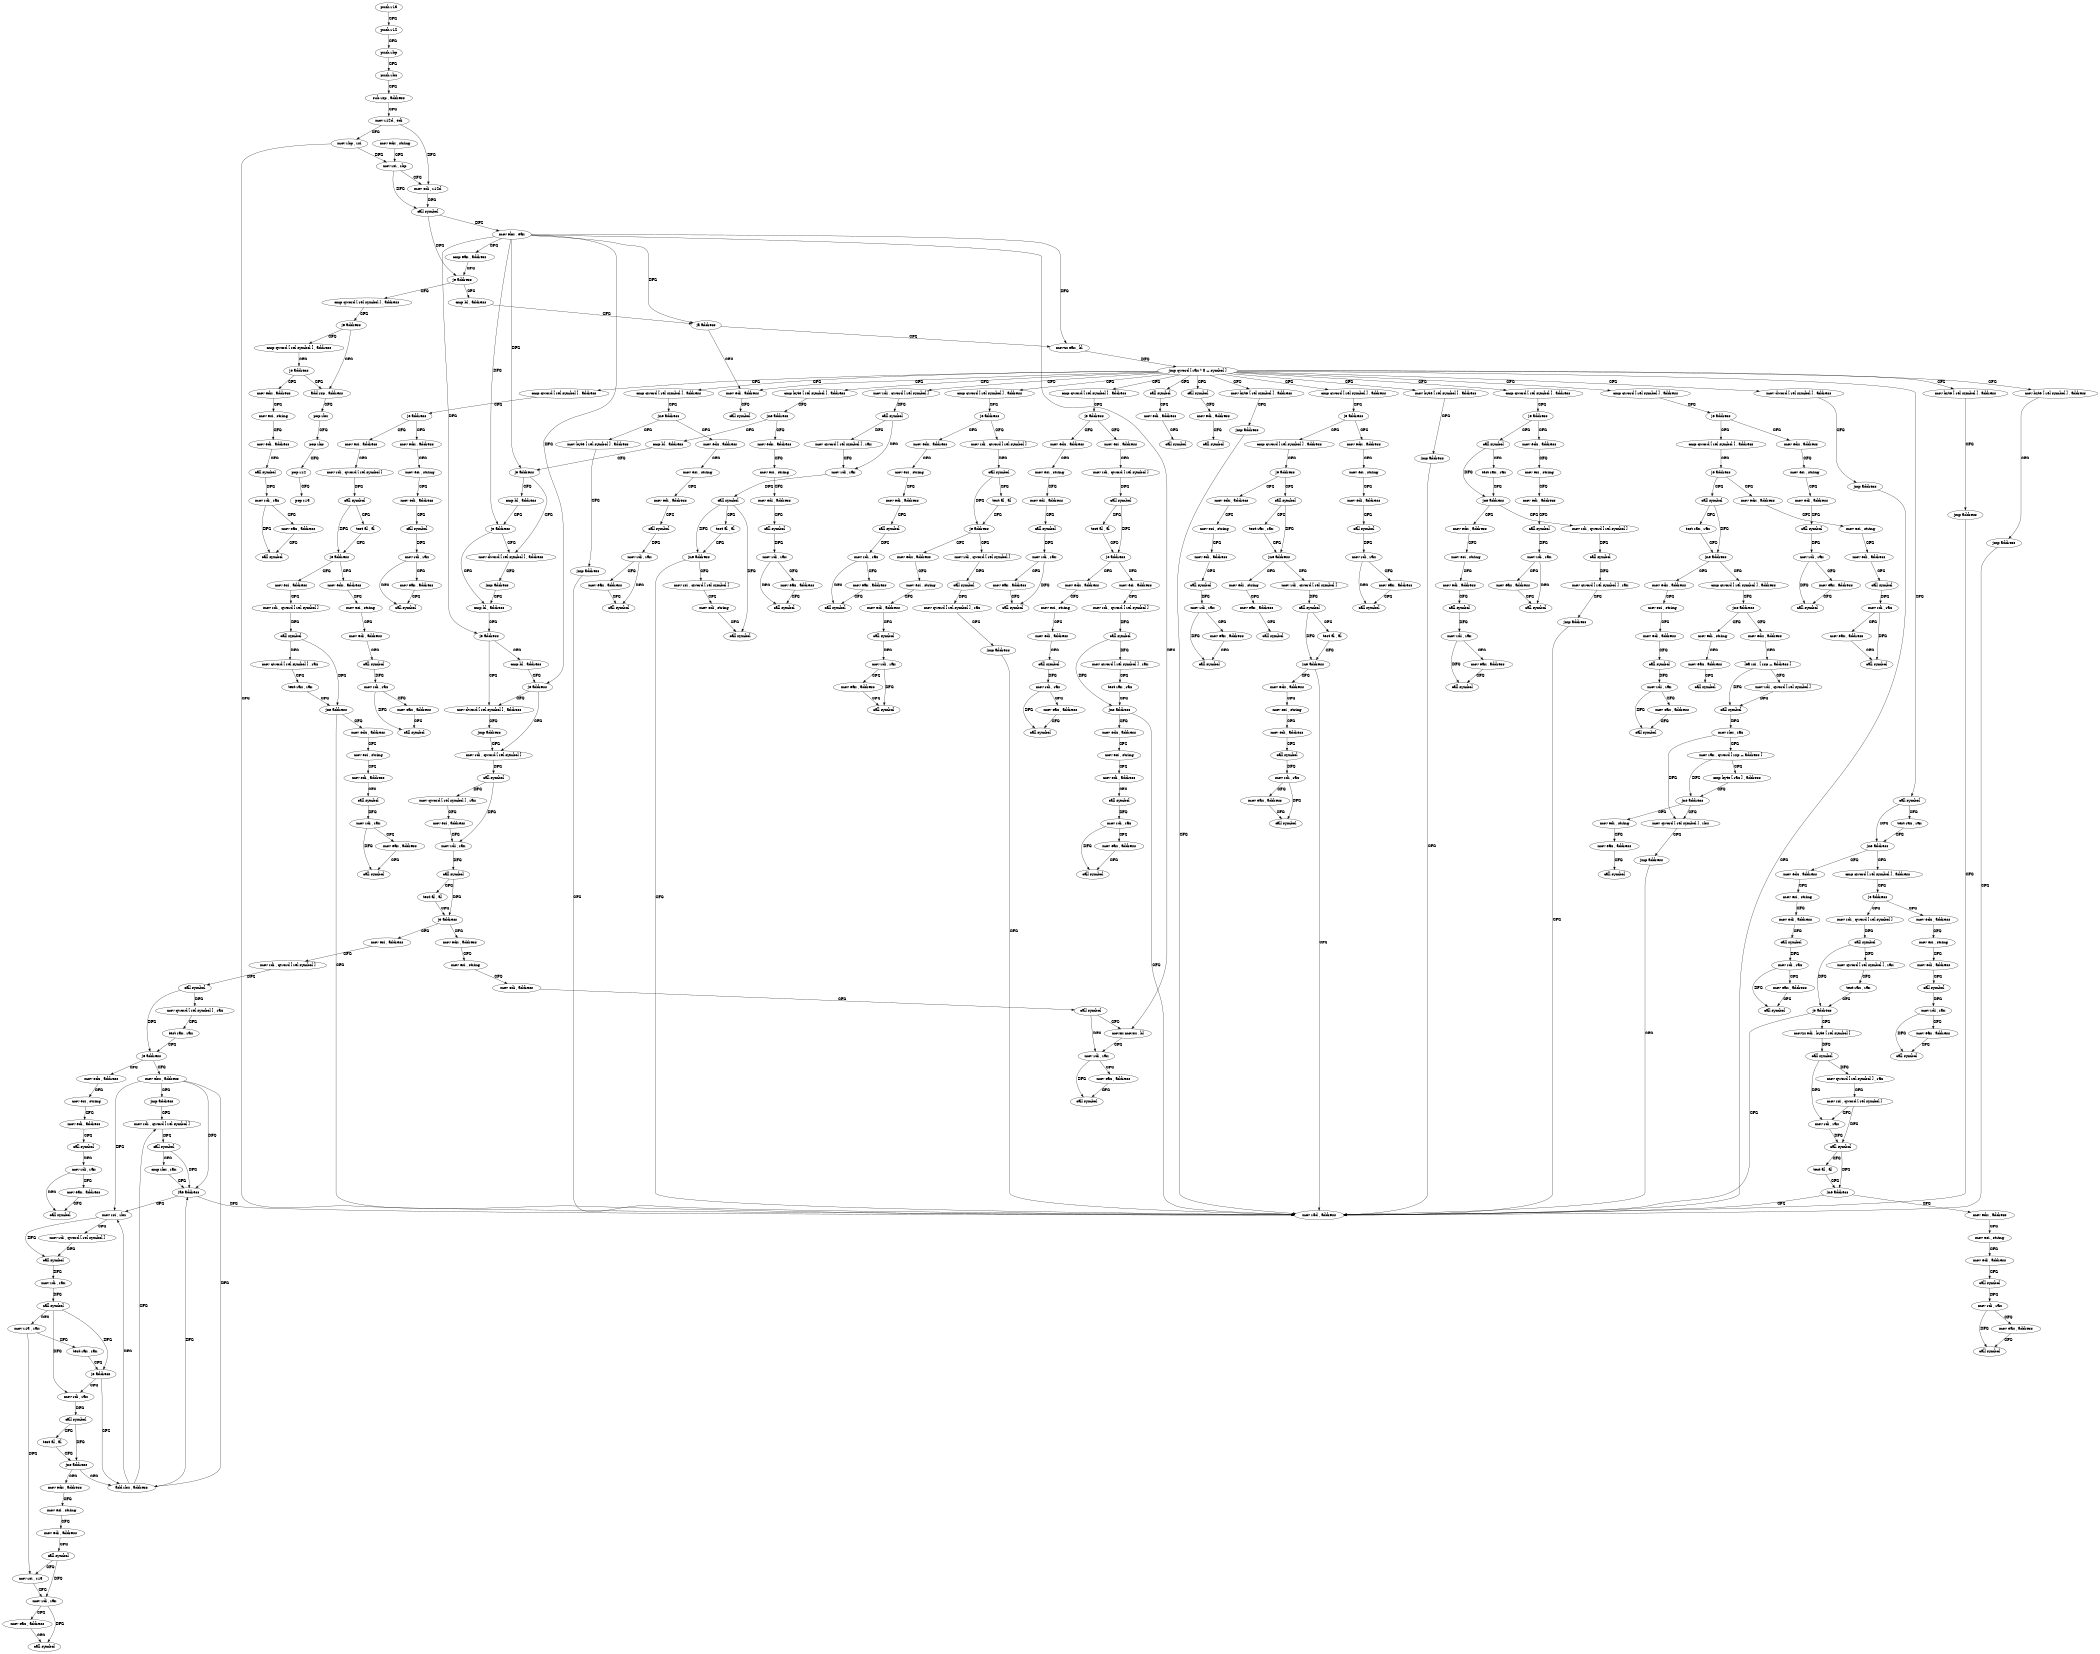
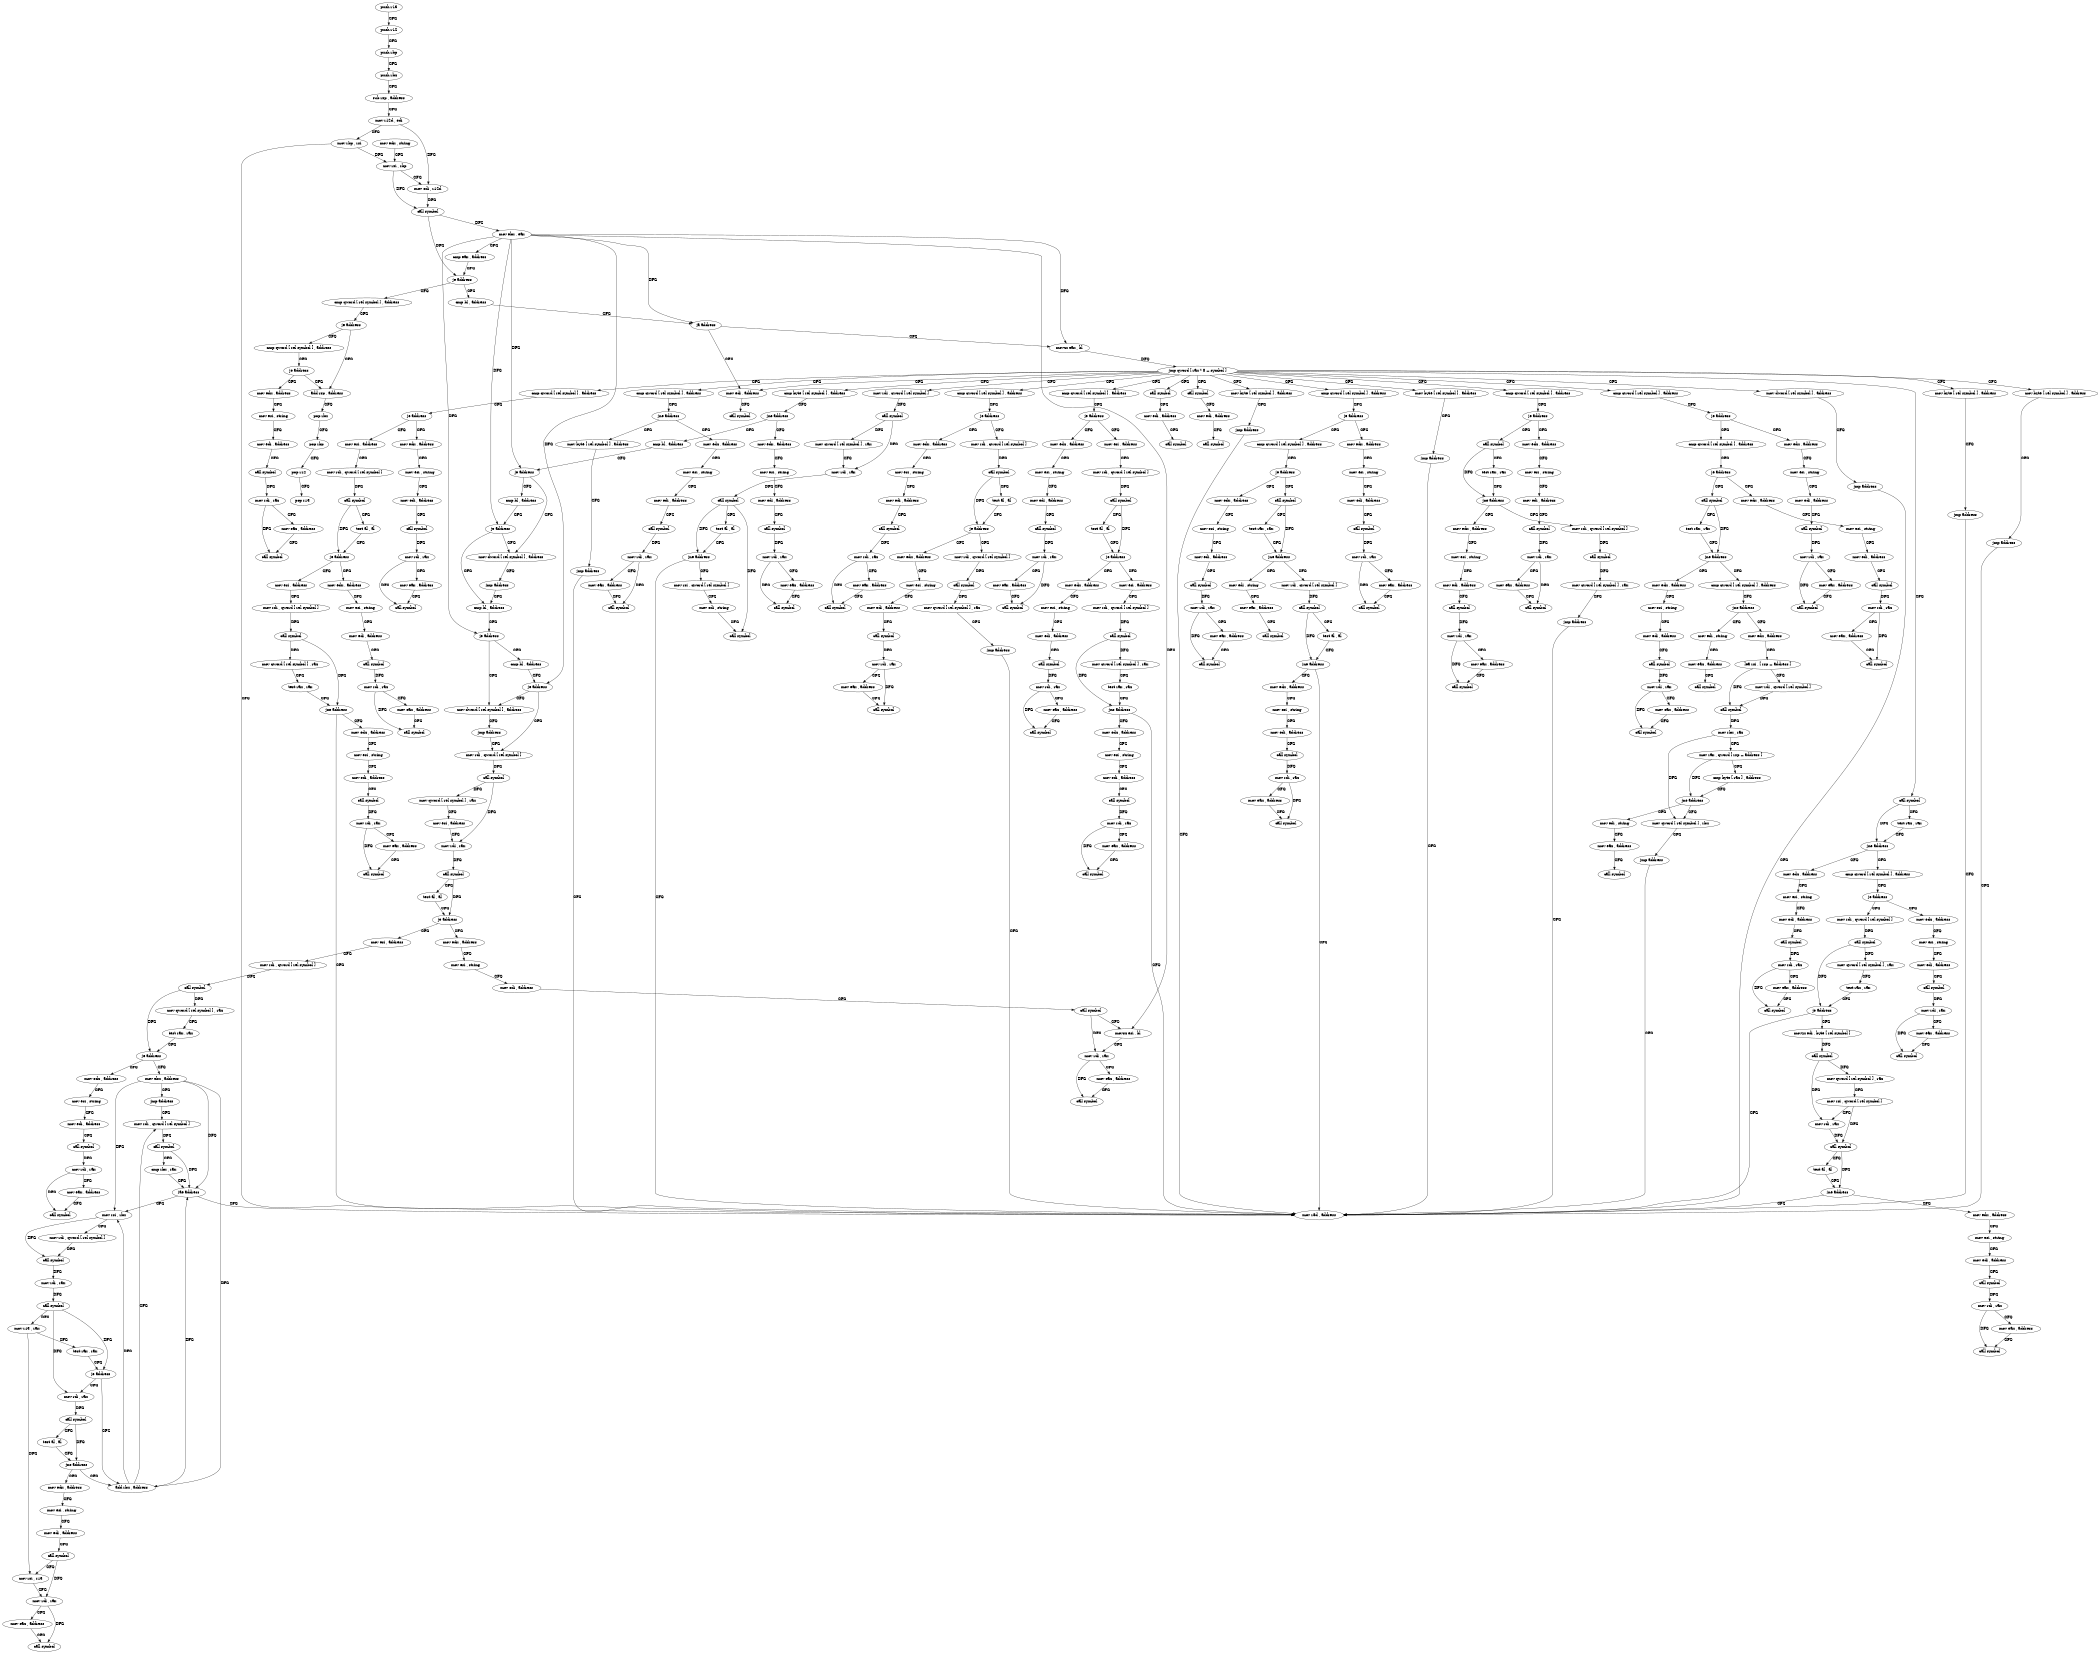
node "movsx movsx , bl": label "movsx movsx , bl" -> "movsx esi , bl"
